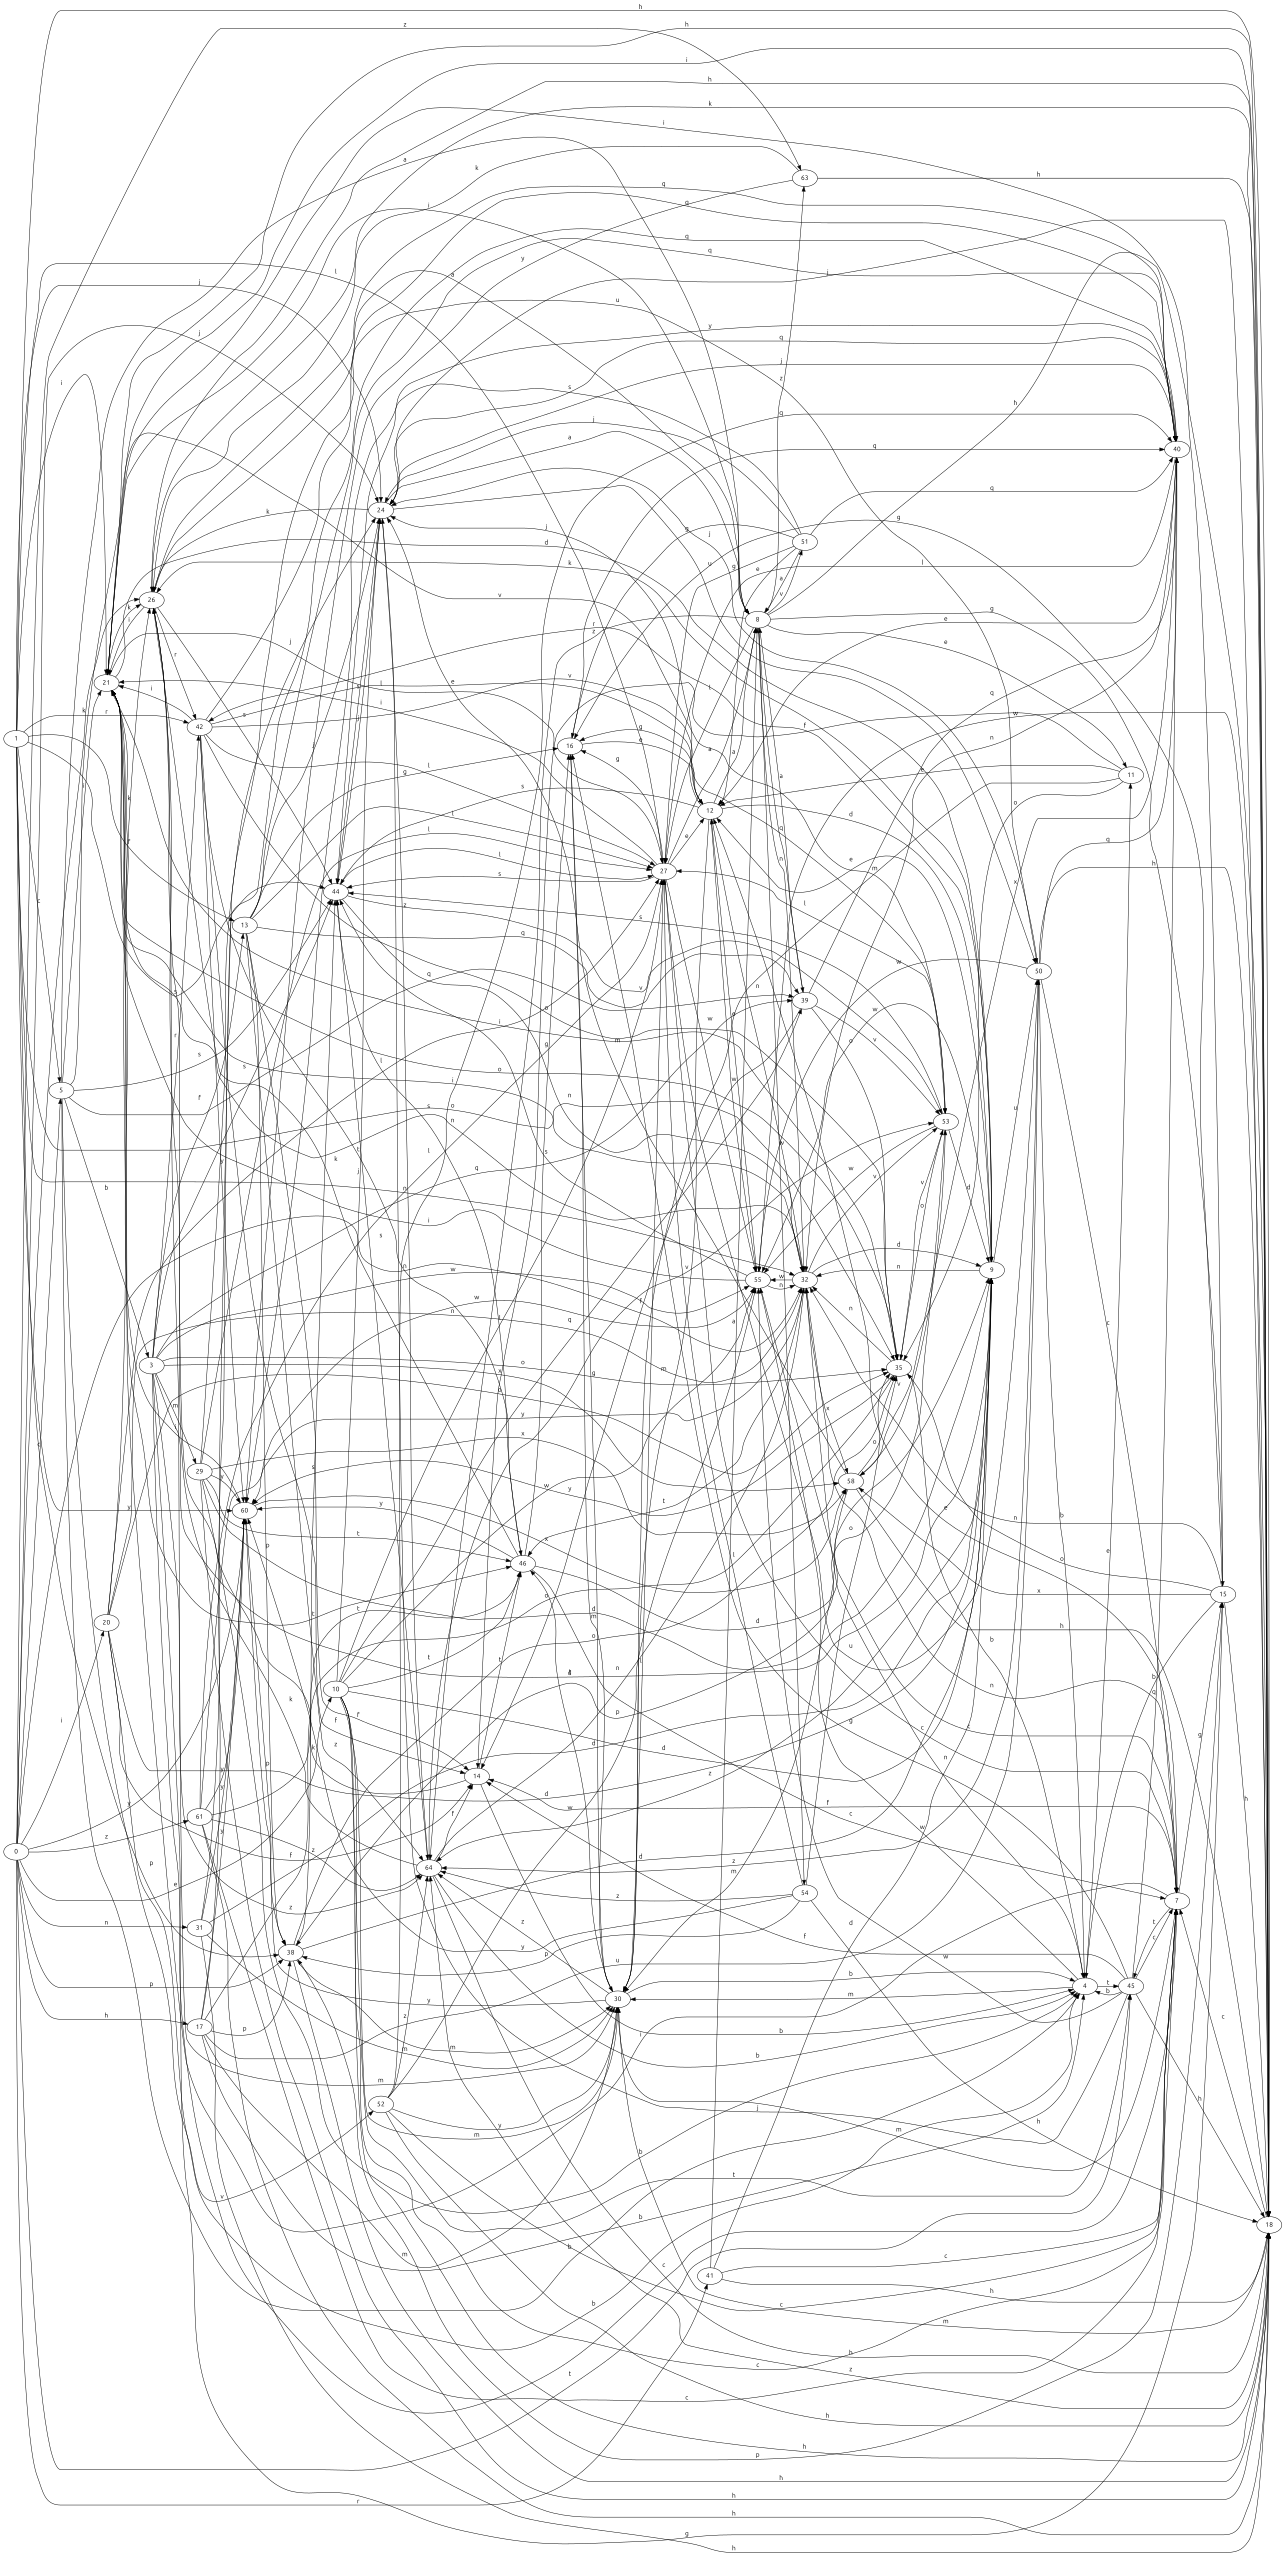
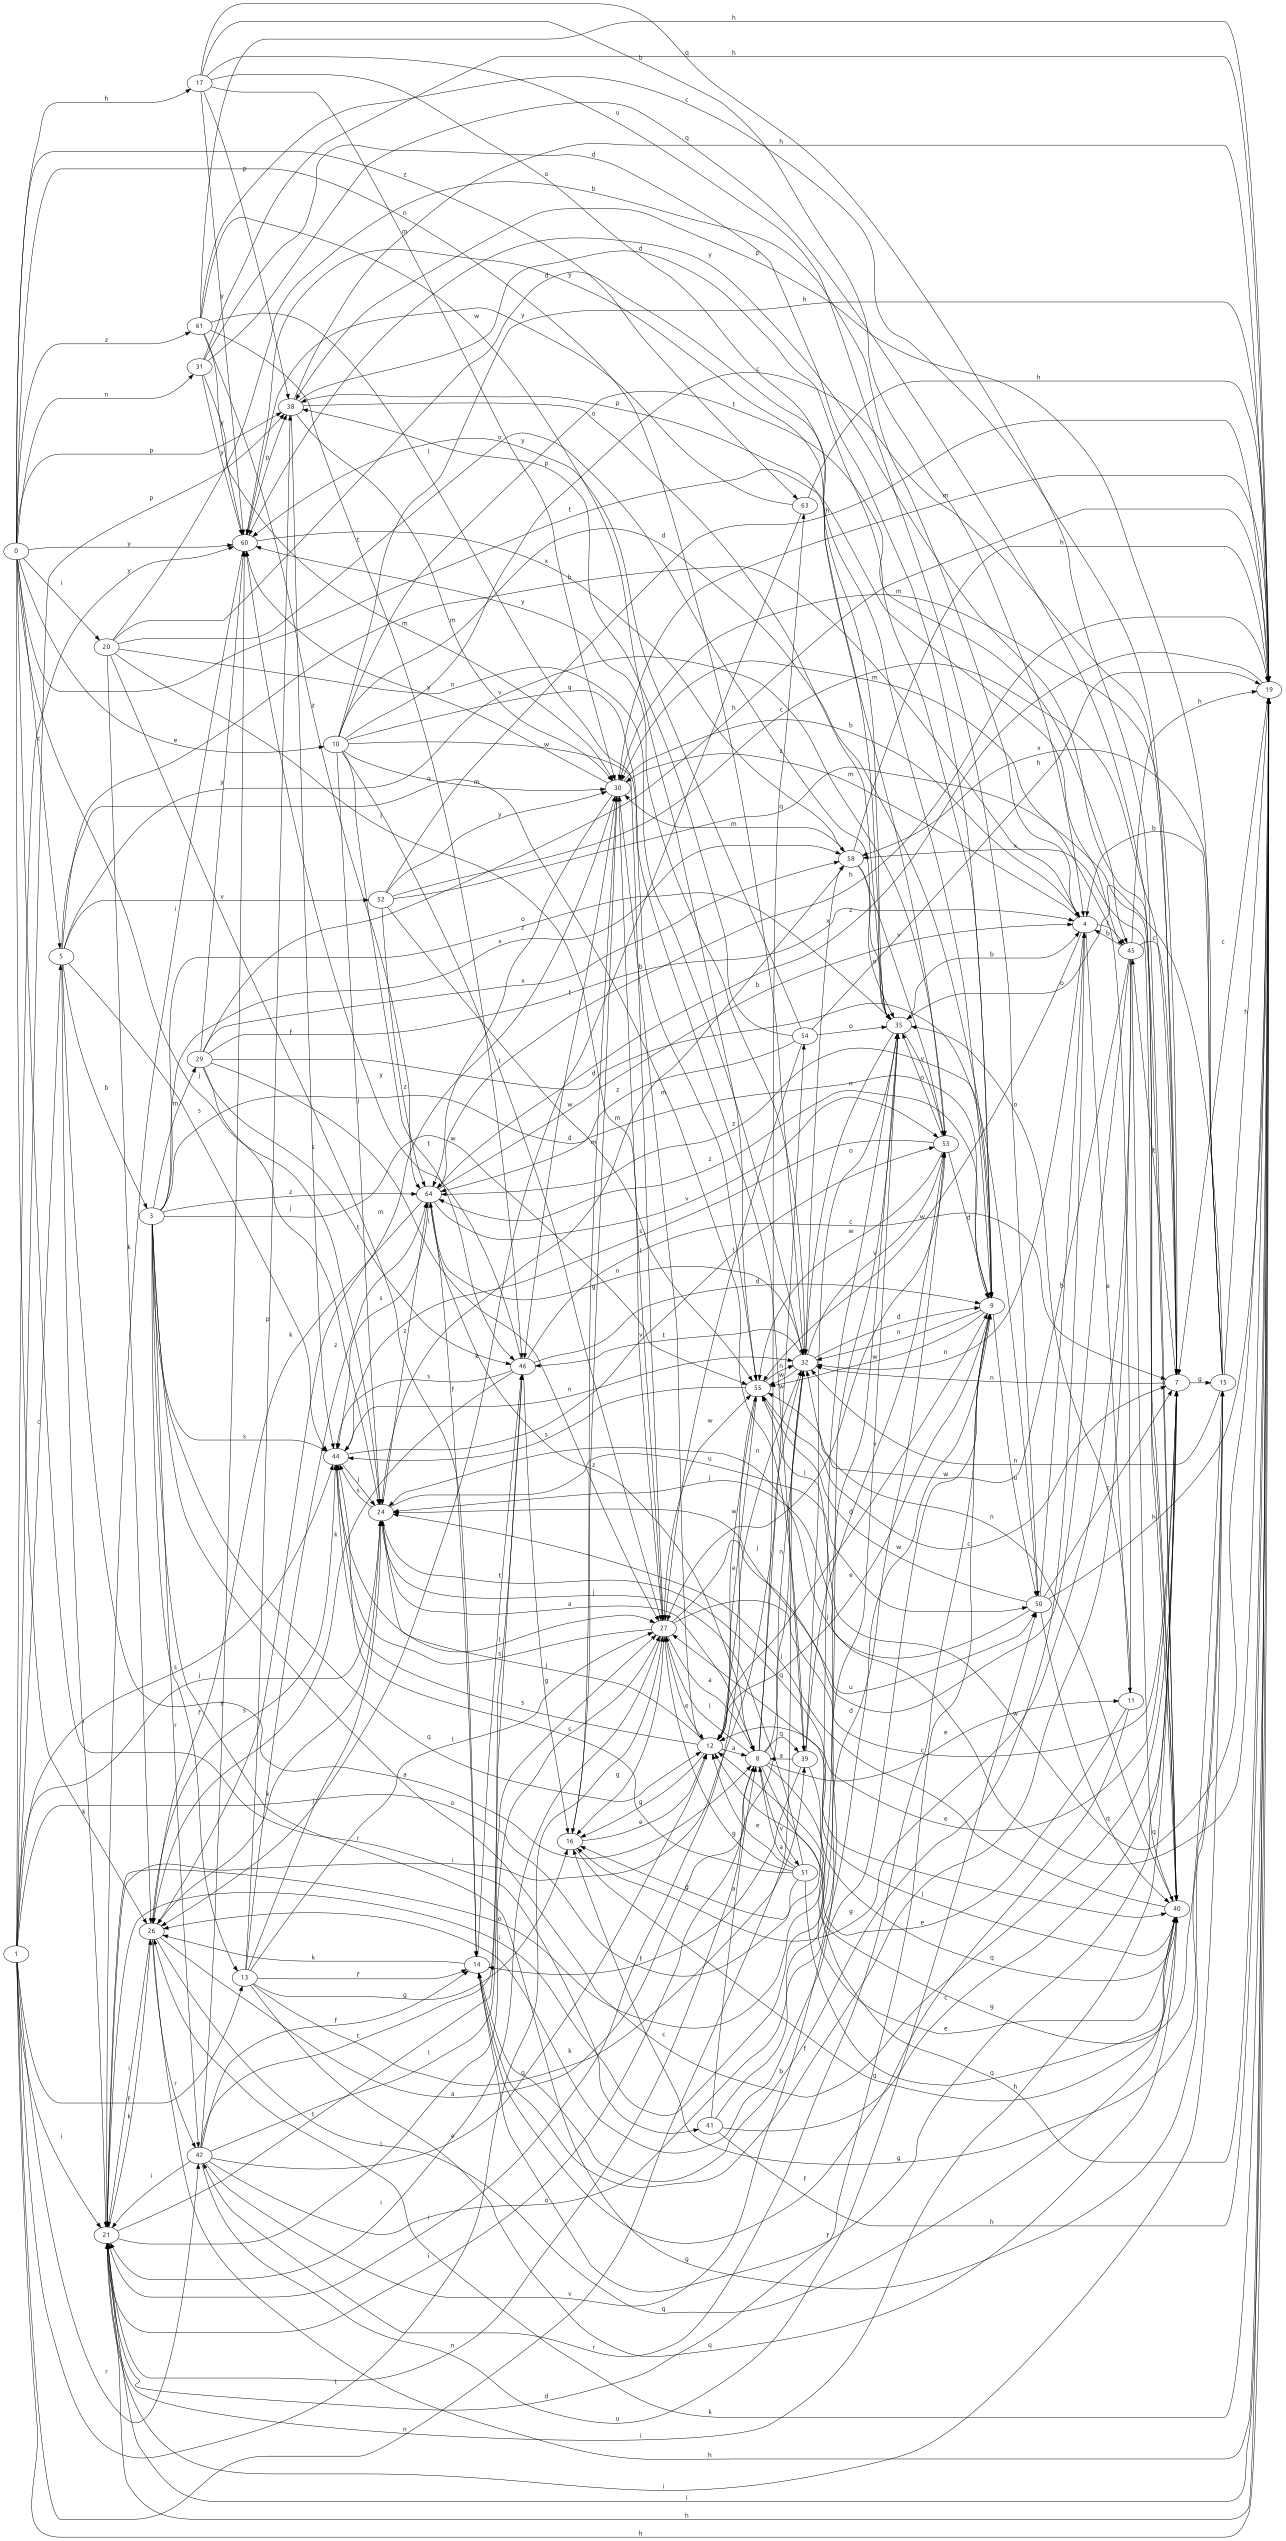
edge "3" -> "39": now "3" -> "12"
node "18": label "18" -> "19"
